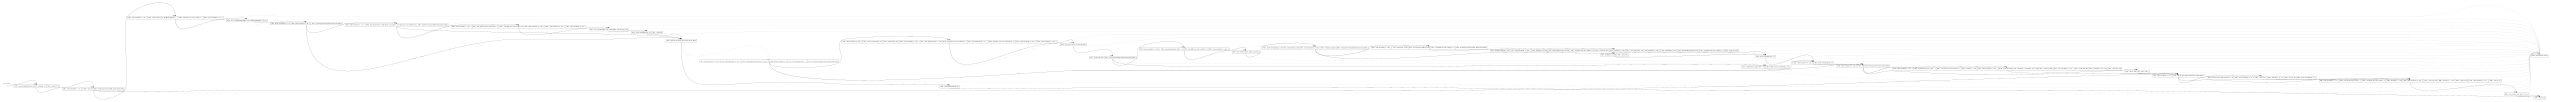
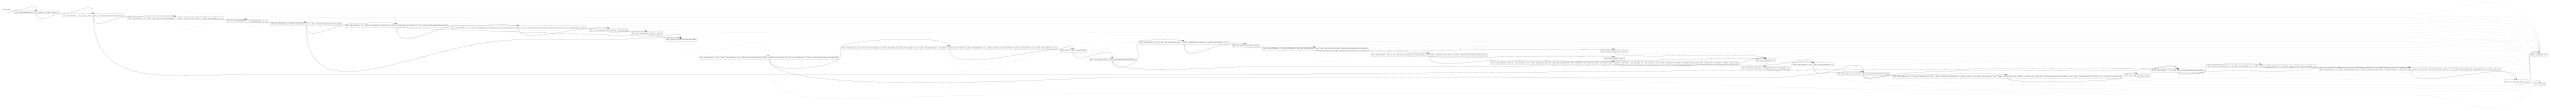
node "7359: read-variable['e',v25,-]": added
node "7306: constant[undefined,v1]": removed
